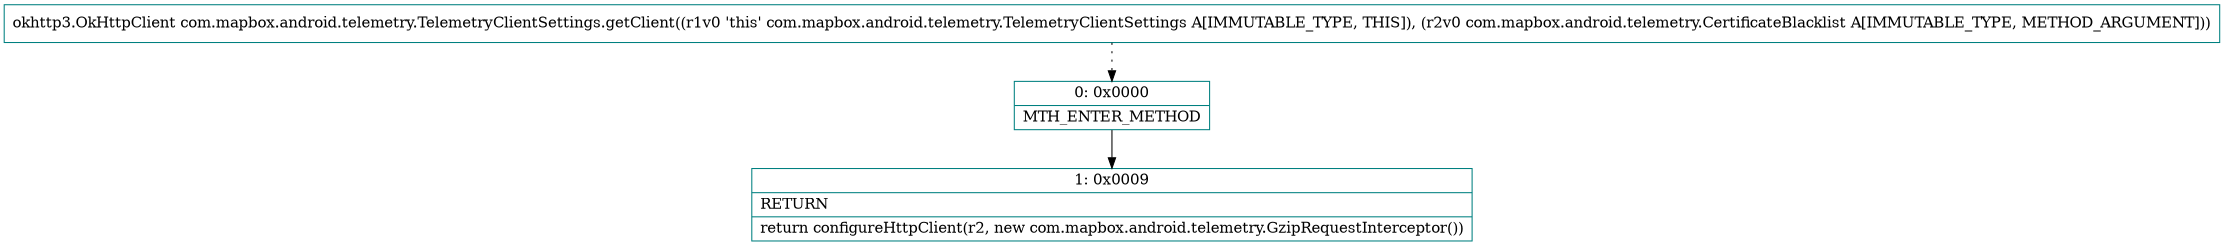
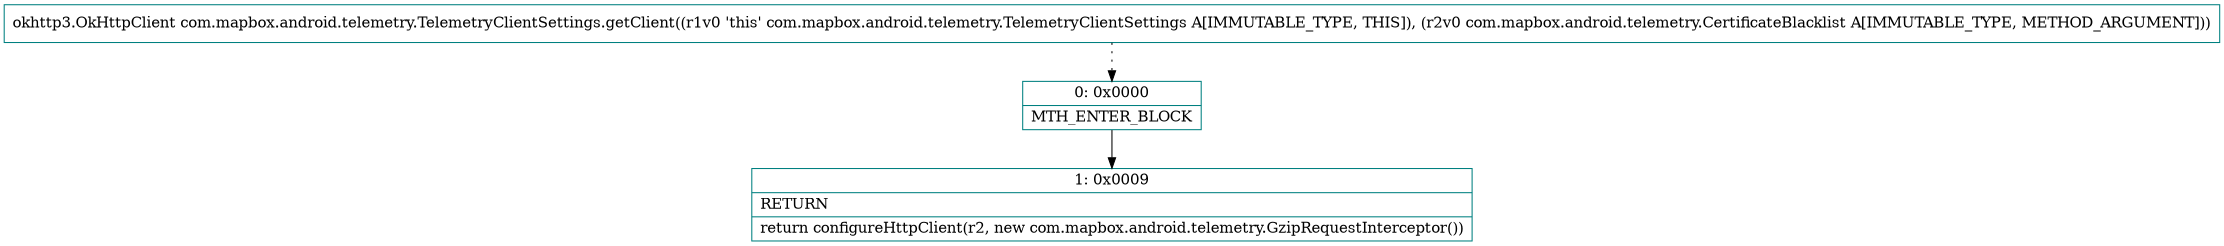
node "0: 0x0000": text "MTH_ENTER_METHOD" -> "MTH_ENTER_BLOCK"
